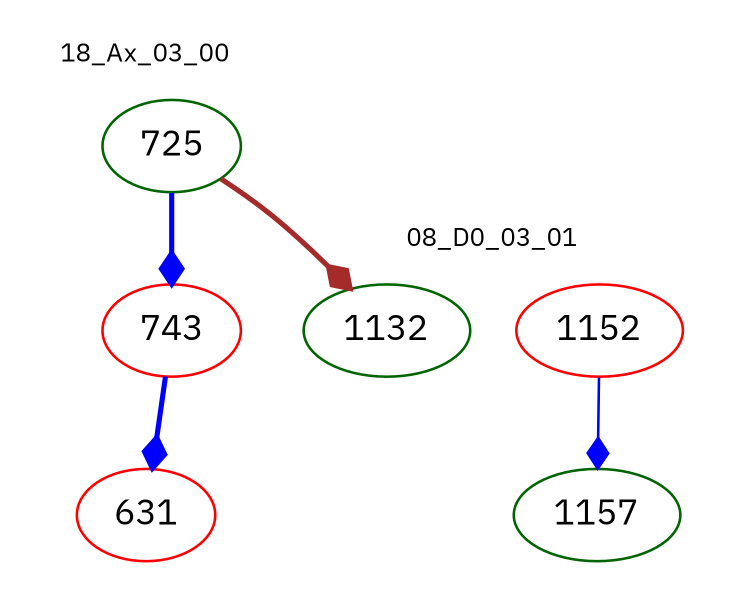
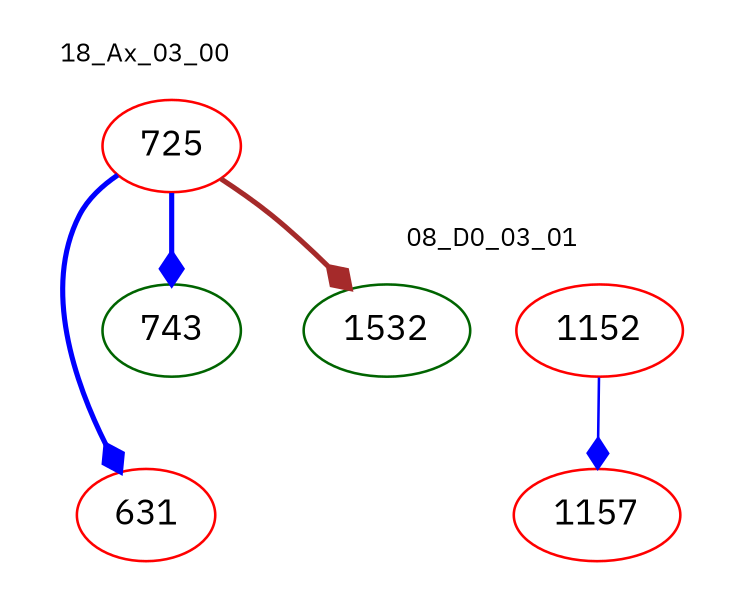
node "725": color darkgreen -> red
node "743": color red -> darkgreen
node "1132": label "1132" -> "1532"
edge "743" -> "631": now "725" -> "631"
node "1157": color darkgreen -> red
